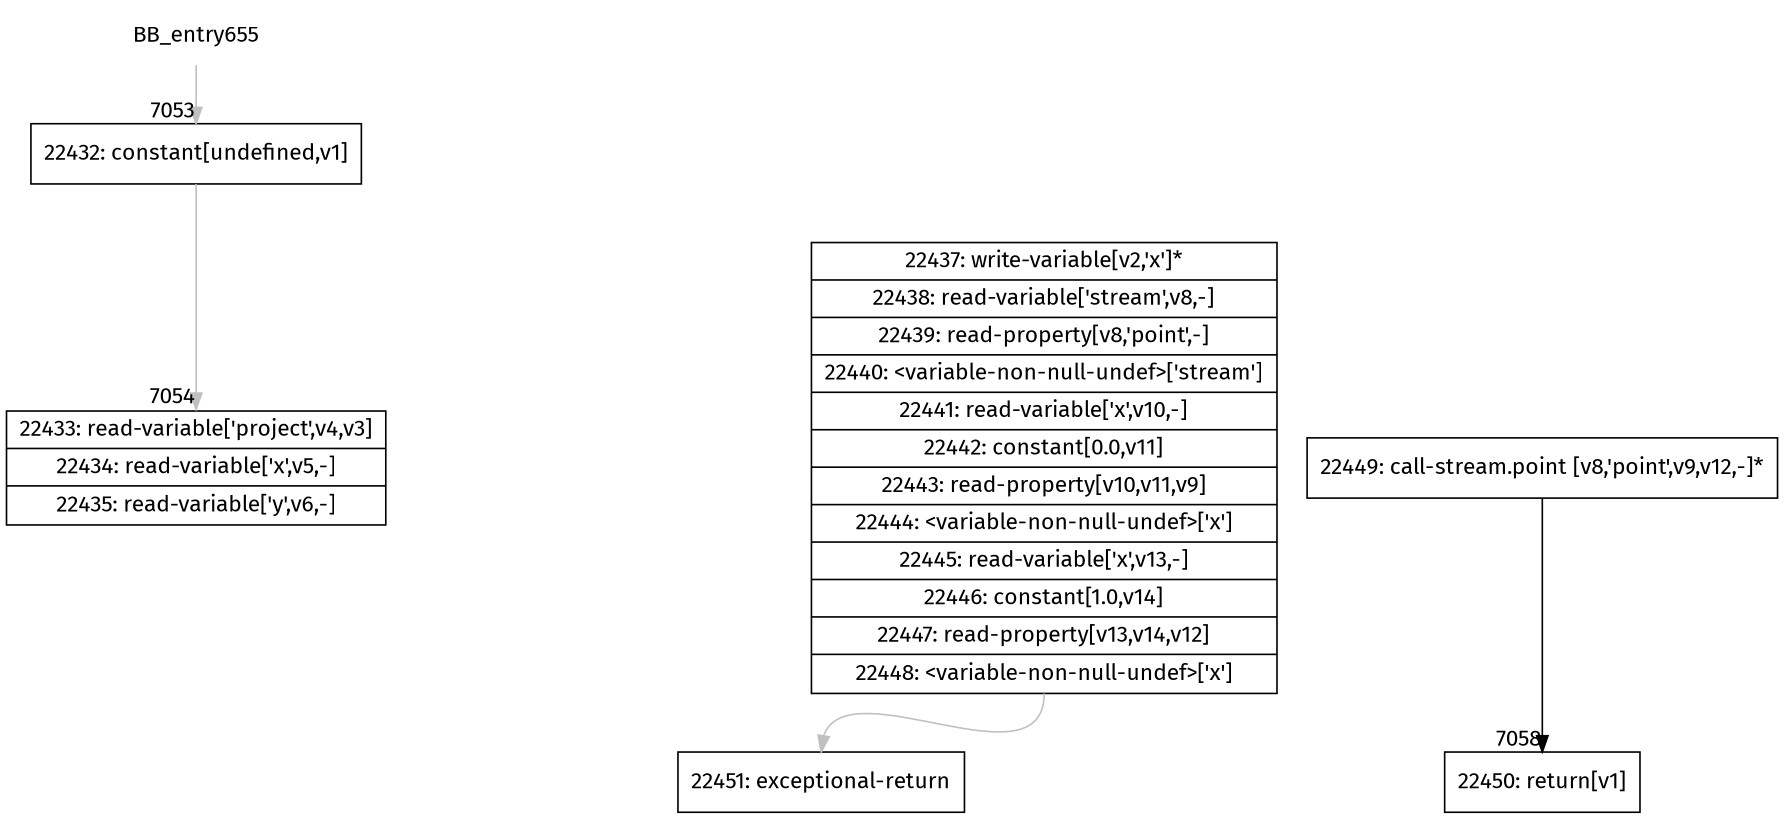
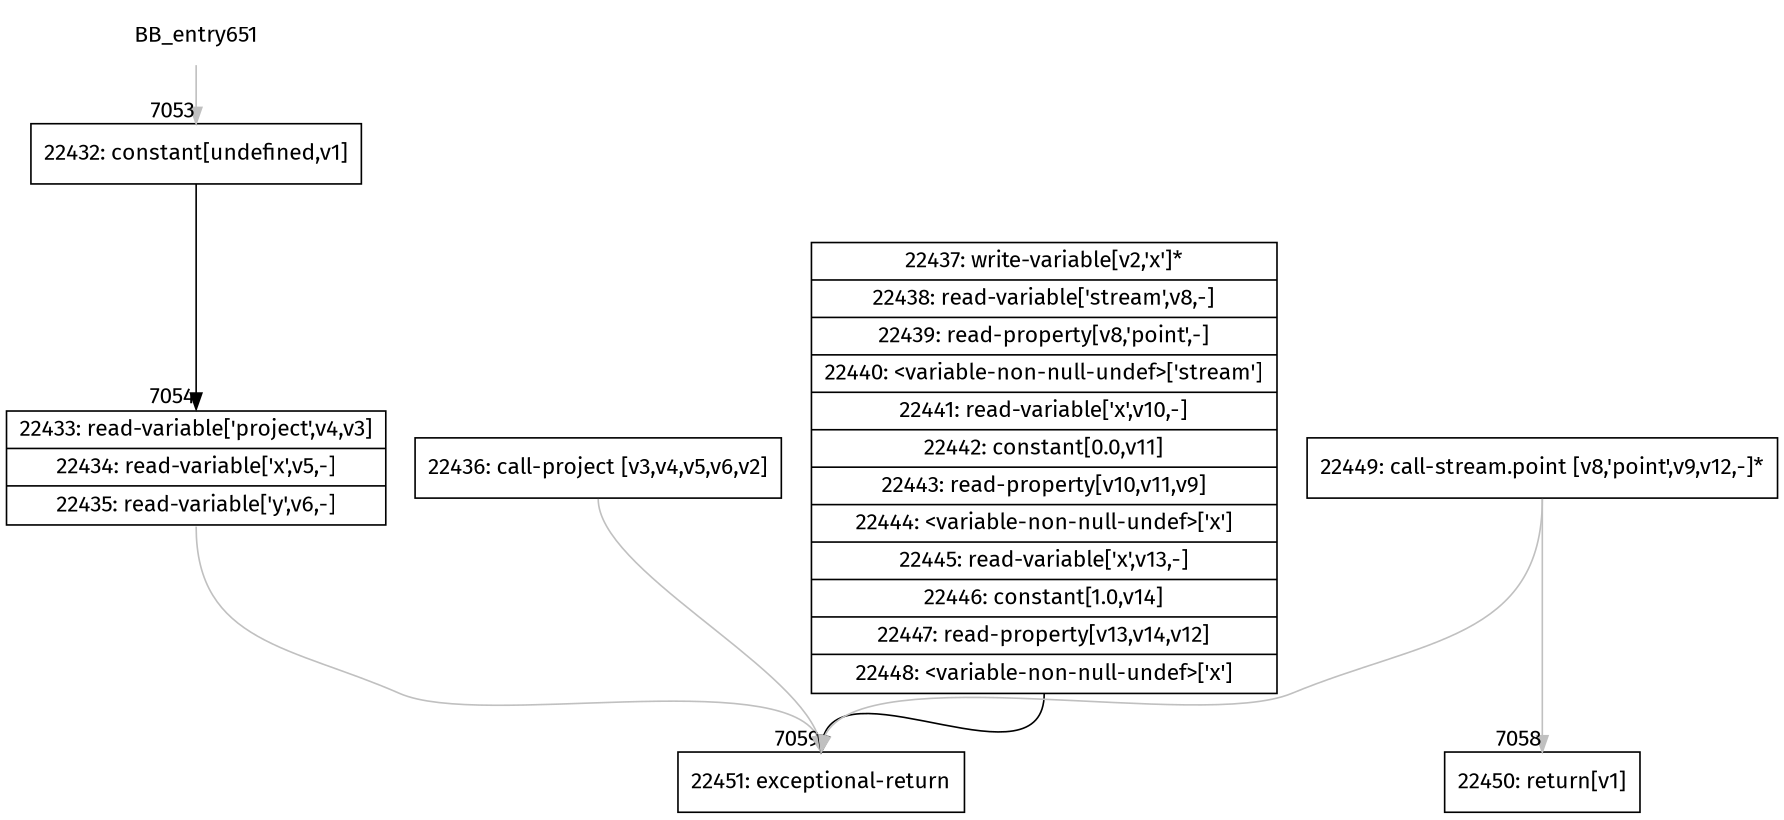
node "BB_entry655": label "BB_entry655" -> "BB_entry651"
edge "22432: constant[undefined,v1]" -> "22433: read-variable['project',v4,v3]": color gray -> black
node "22436: call-project [v3,v4,v5,v6,v2]": added
edge "22449: call-stream.point [v8,'point',v9,v12,-]*" -> "22450: return[v1]": color black -> gray
edge "22433: read-variable['project',v4,v3]" -> "22451: exceptional-return": added
edge "22449: call-stream.point [v8,'point',v9,v12,-]*" -> "22451: exceptional-return": added
edge "22437: write-variable[v2,'x']*" -> "22451: exceptional-return": color gray -> black
